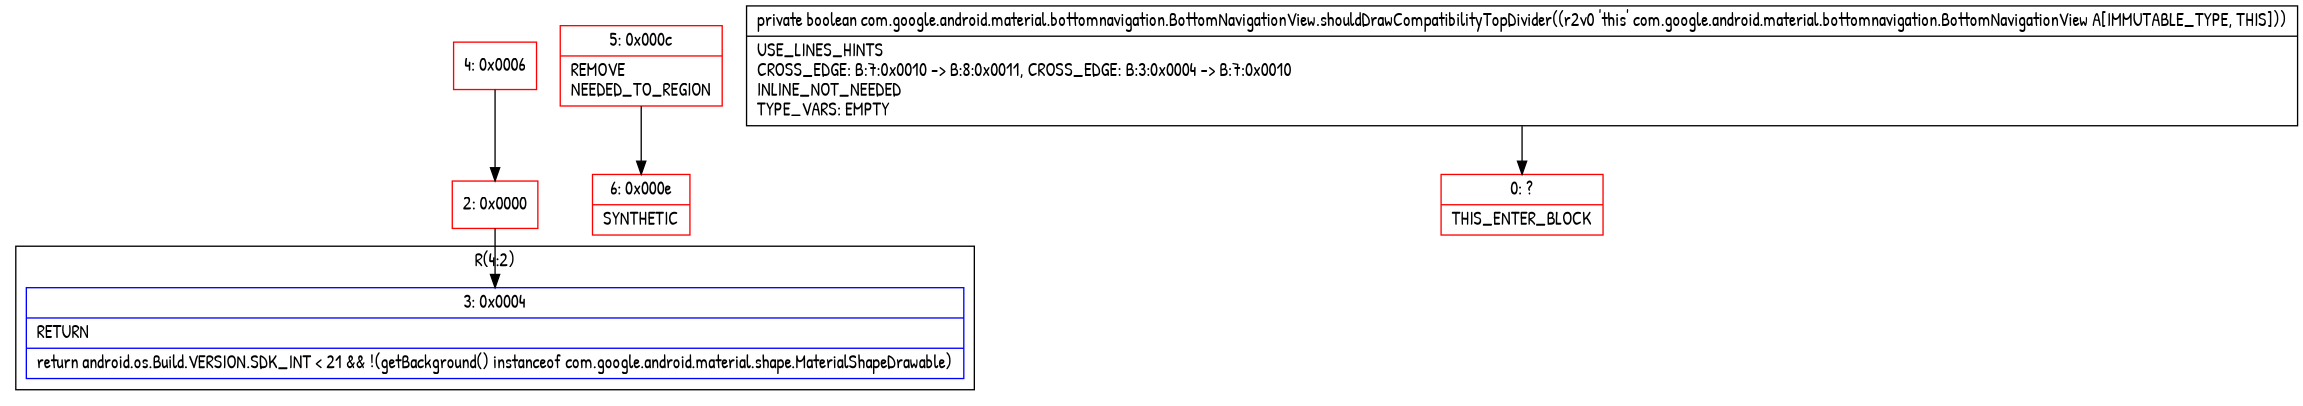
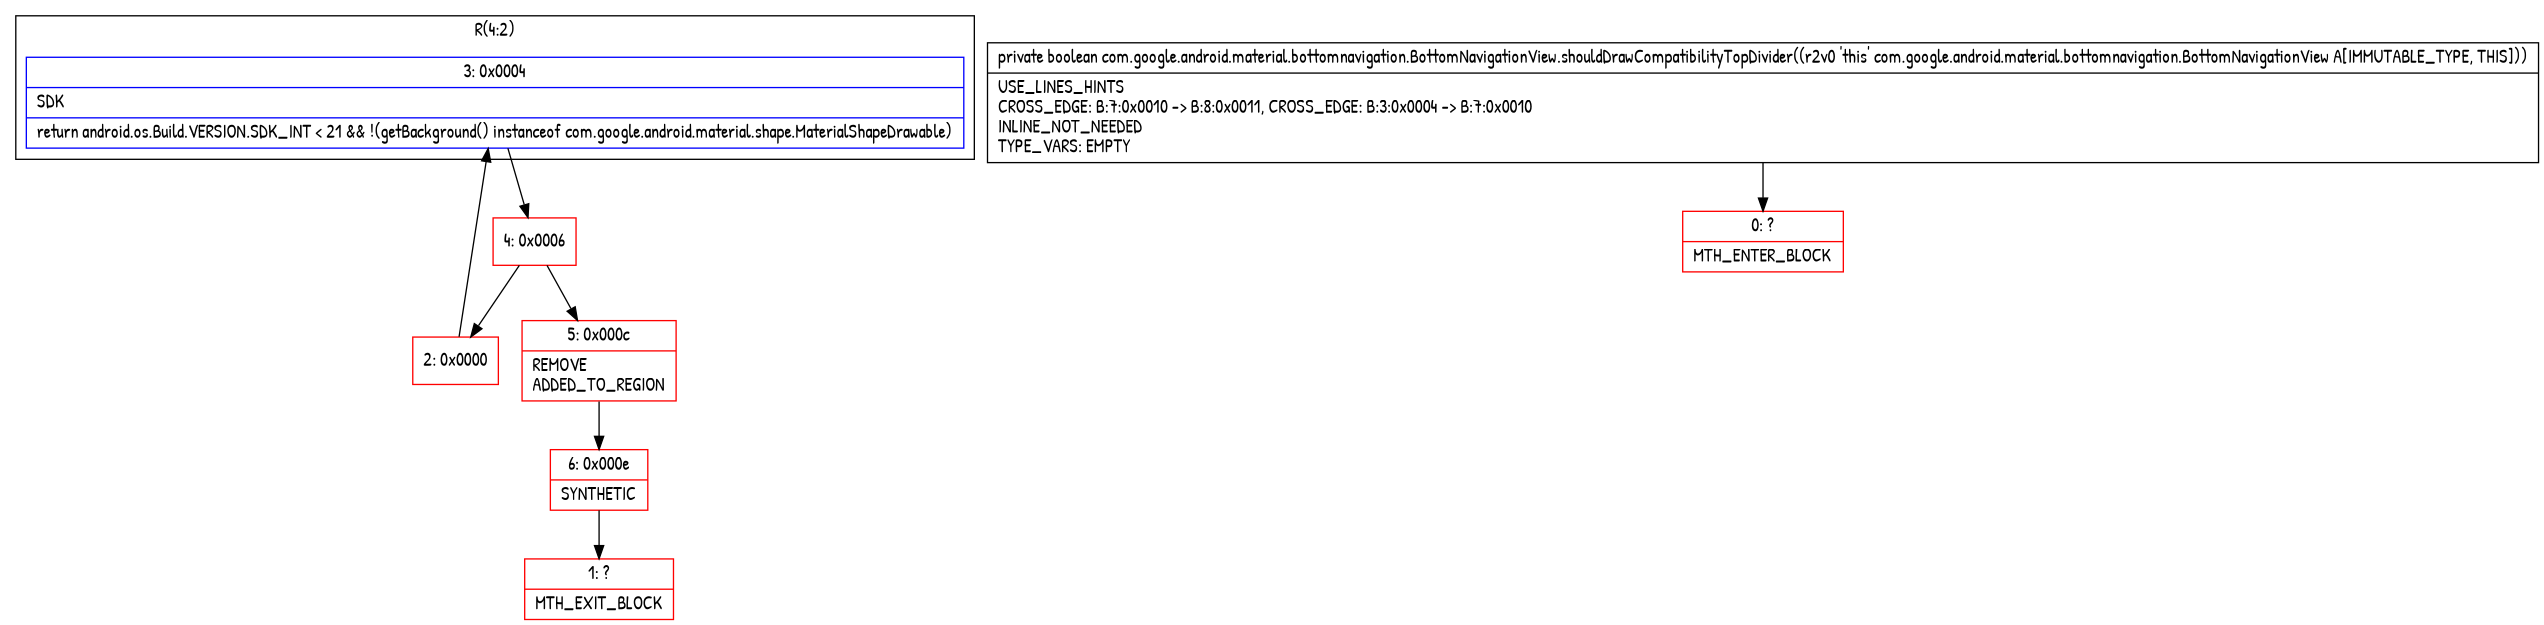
node "5: 0x000c": text "NEEDED_TO_REGION" -> "ADDED_TO_REGION"
edge "3: 0x0004" -> "4: 0x0006": added
node "0: ?": text "THIS_ENTER_BLOCK" -> "MTH_ENTER_BLOCK"
edge "4: 0x0006" -> "5: 0x000c": added
node "3: 0x0004": text "RETURN" -> "SDK"
node "1: ?": added
